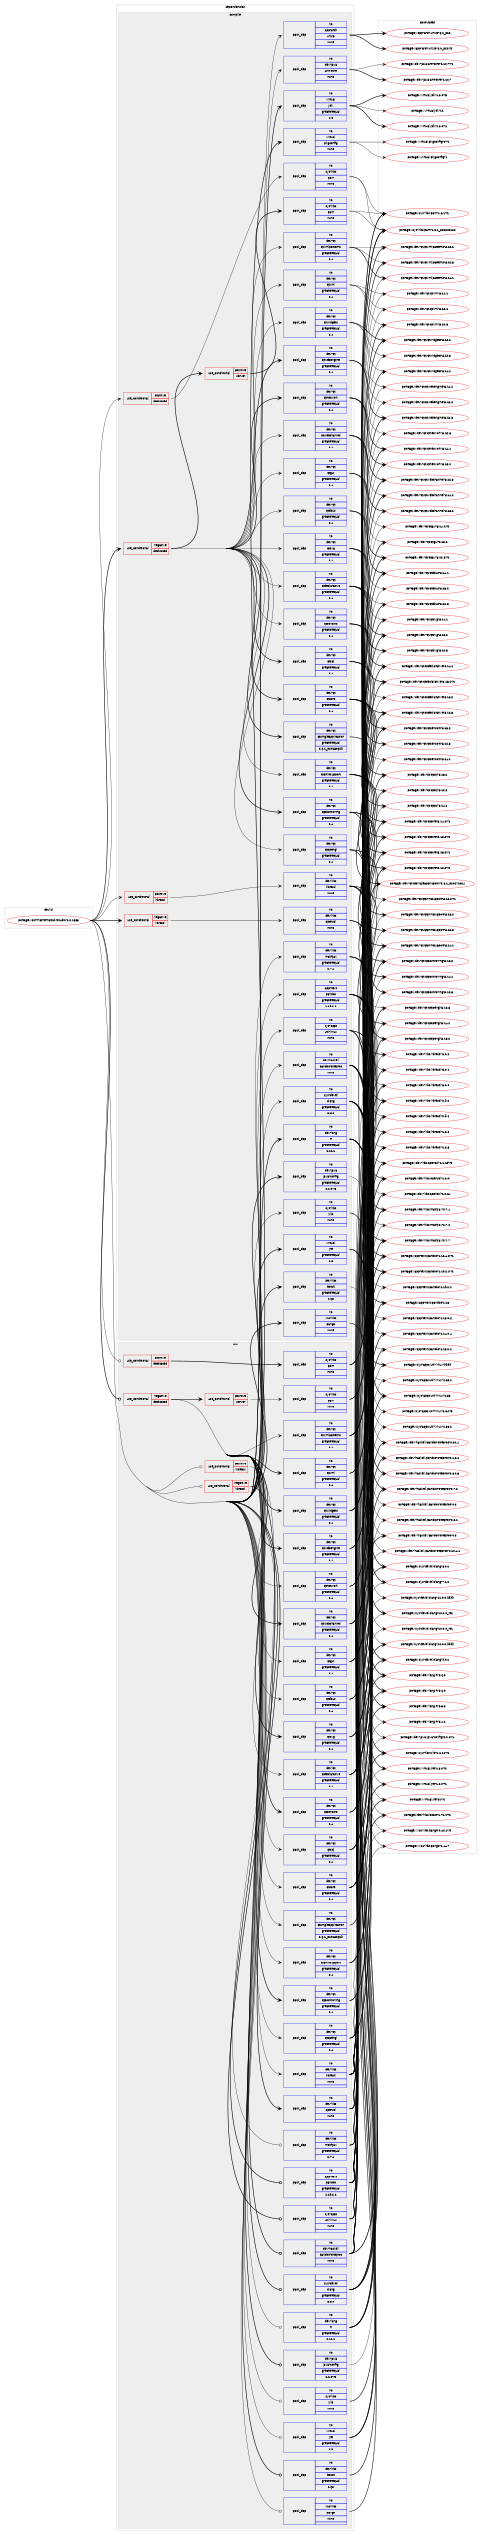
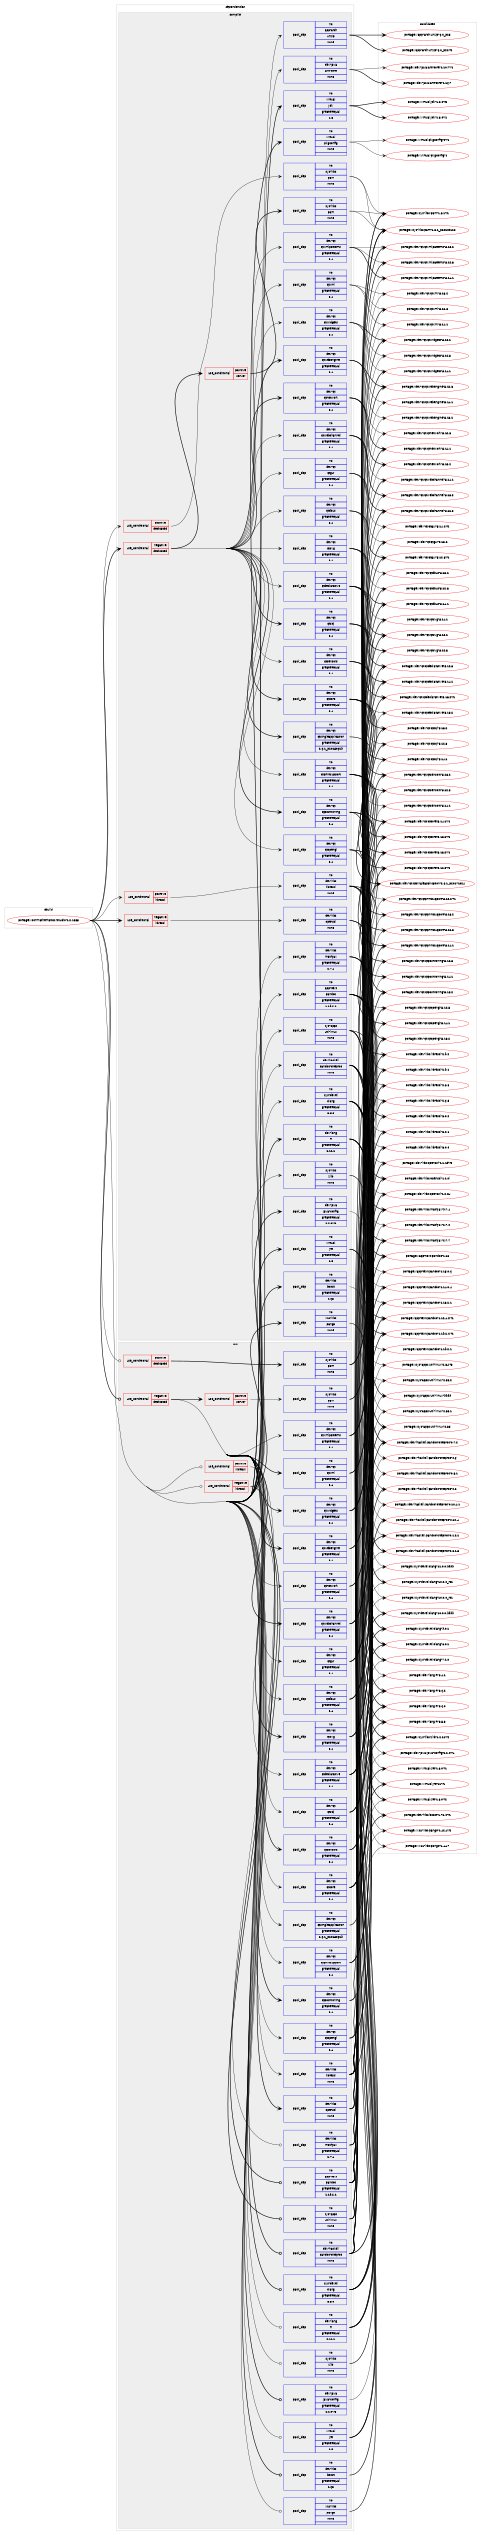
node "portage://virtual/jdk-11": removed
